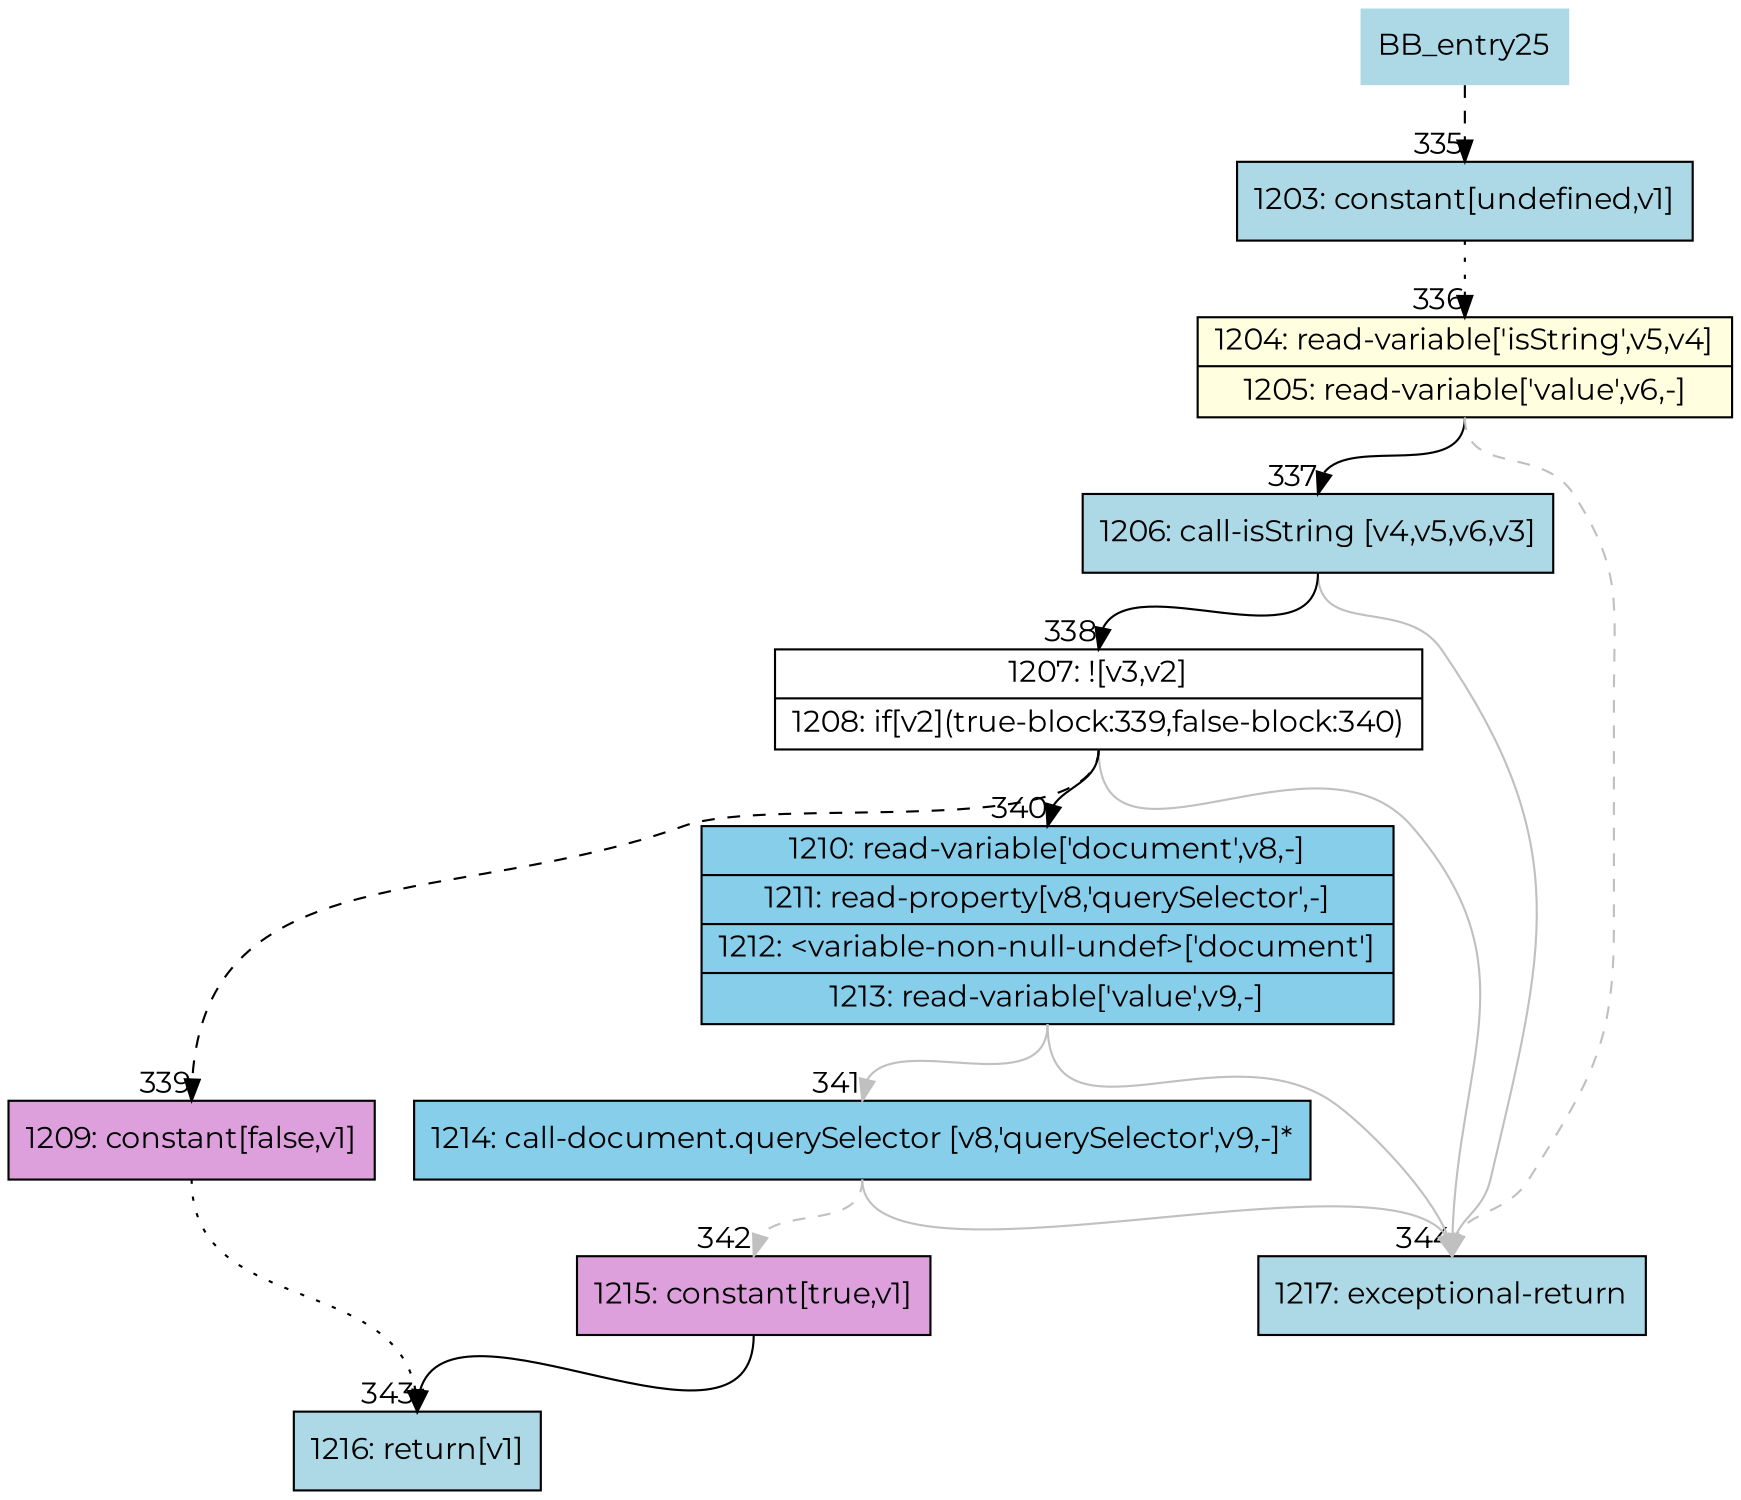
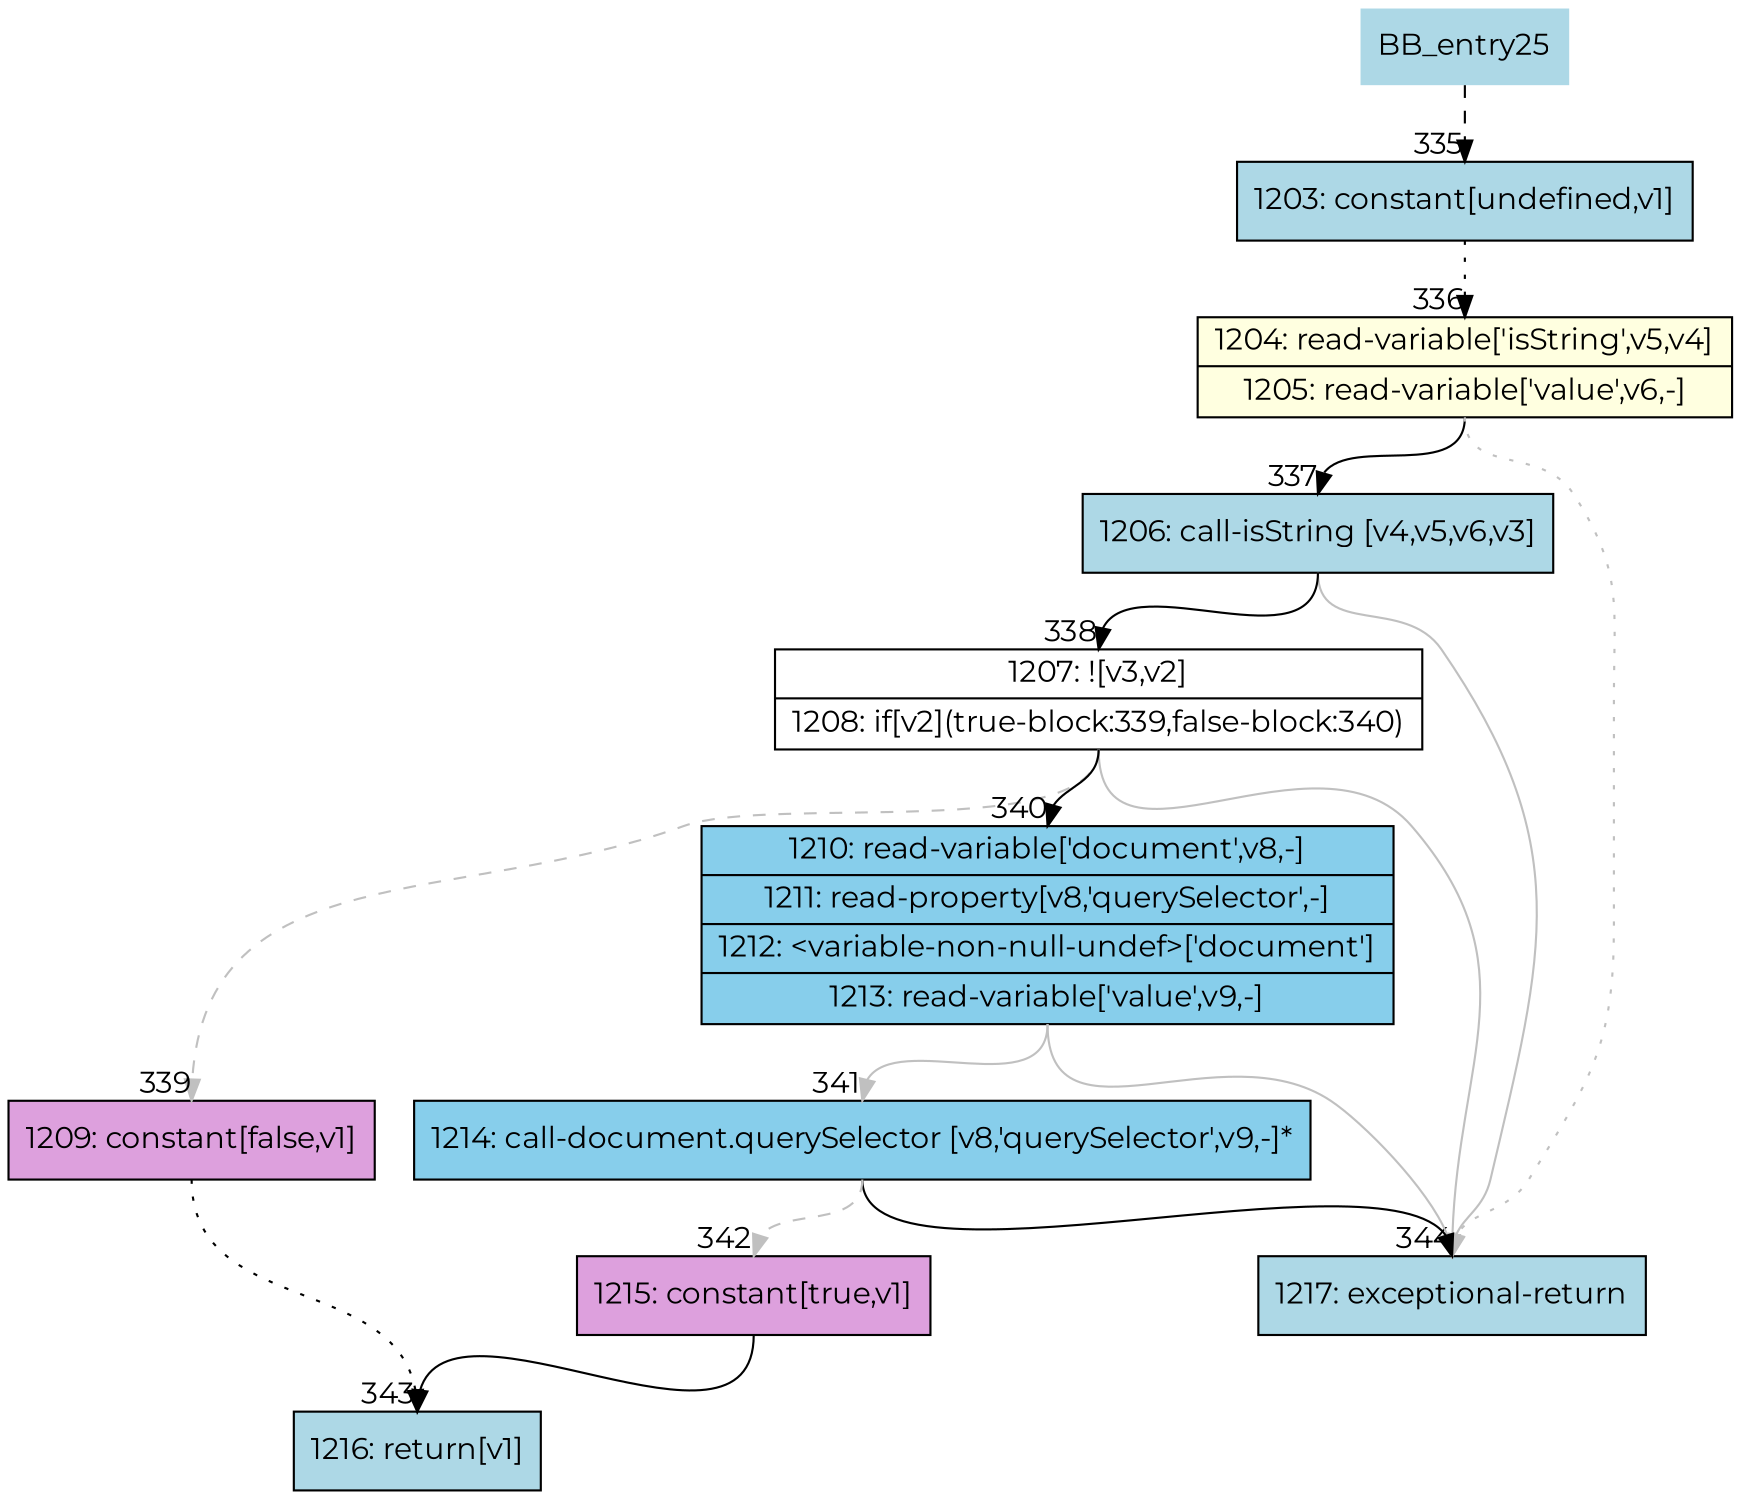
edge "1204: read-variable['isString',v5,v4]" -> "1217: exceptional-return": style dashed -> dotted
edge "1207: ![v3,v2]" -> "1209: constant[false,v1]": color black -> gray
edge "1214: call-document.querySelector [v8,'querySelector',v9,-]*" -> "1217: exceptional-return": color gray -> black
